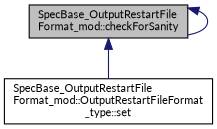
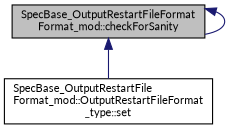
node "SpecBase_OutputRestartFile Format_mod::checkForSanity": label "SpecBase_OutputRestartFile Format_mod::checkForSanity" -> "SpecBase_OutputRestartFileFormat Format_mod::checkForSanity"
